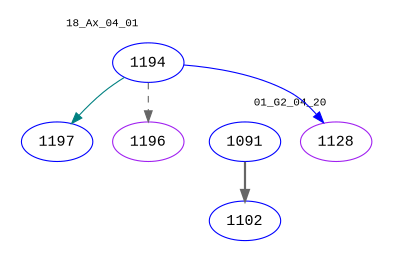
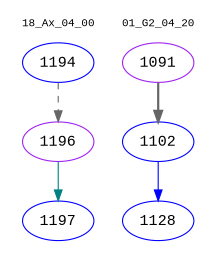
cluster "18_Ax_04_01": label "18_Ax_04_01" -> "18_Ax_04_00"
edge "1194" -> "1128": now "1102" -> "1128"
edge "1194" -> "1197": now "1196" -> "1197"
node "1091": color blue -> purple
node "1128": color purple -> blue
